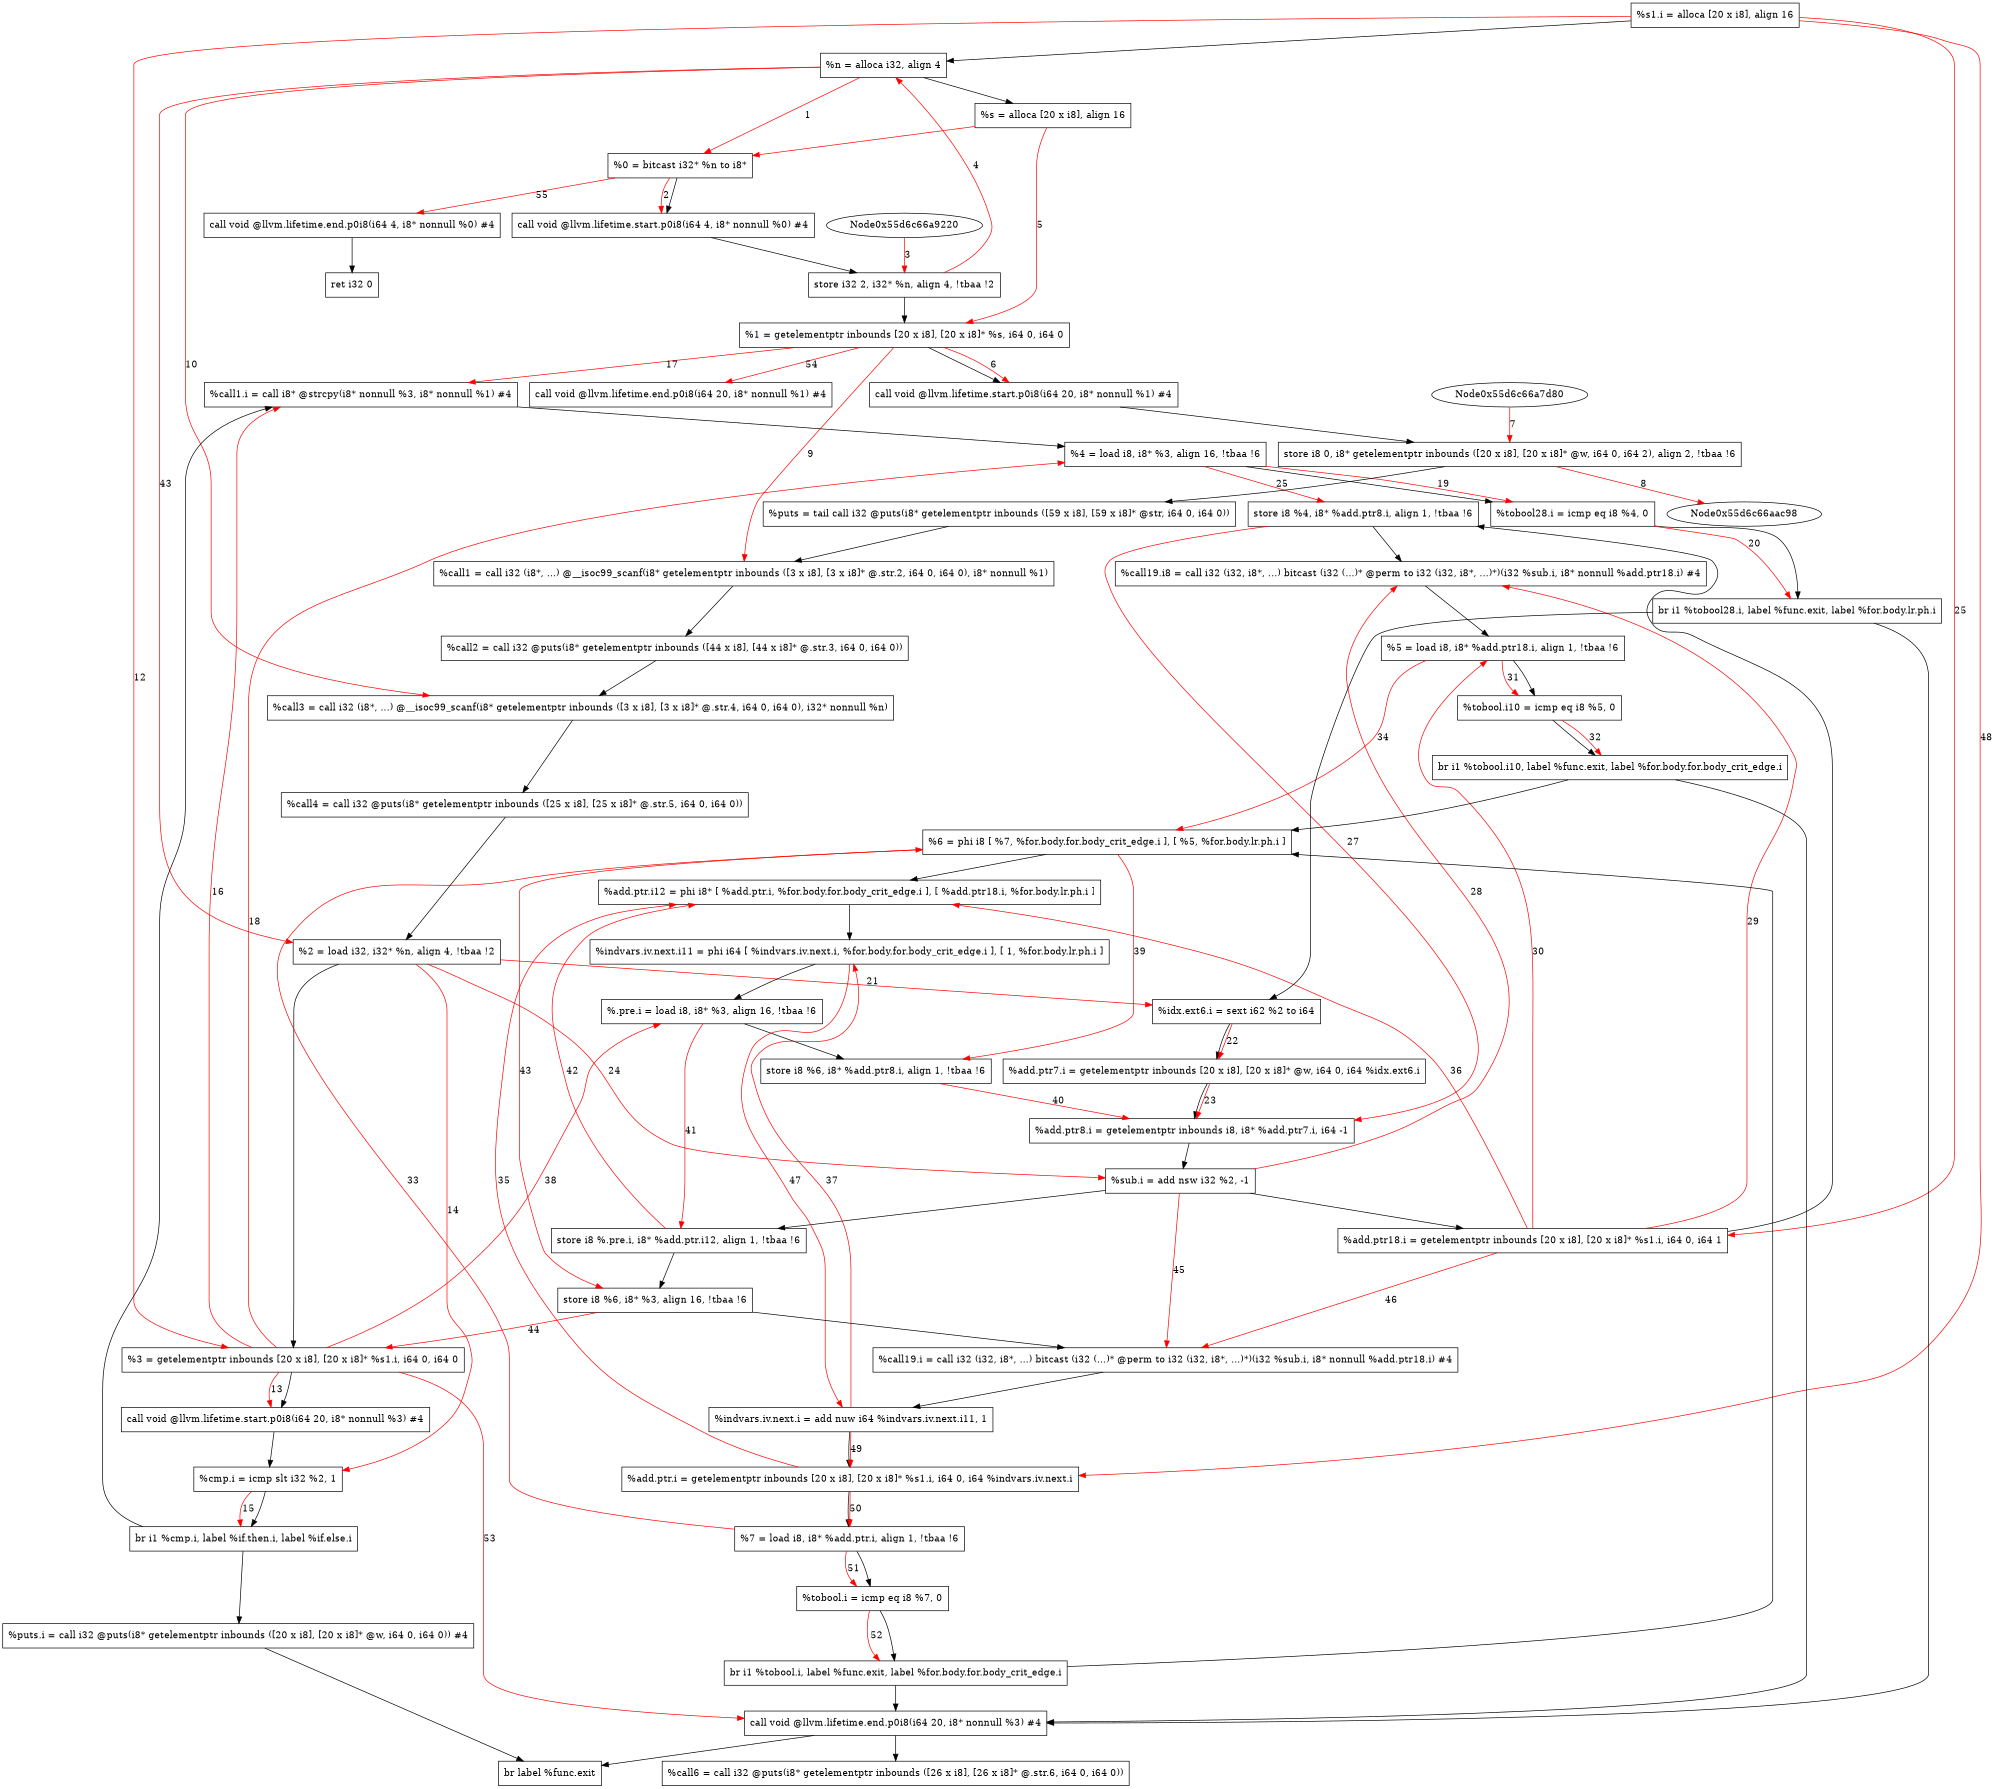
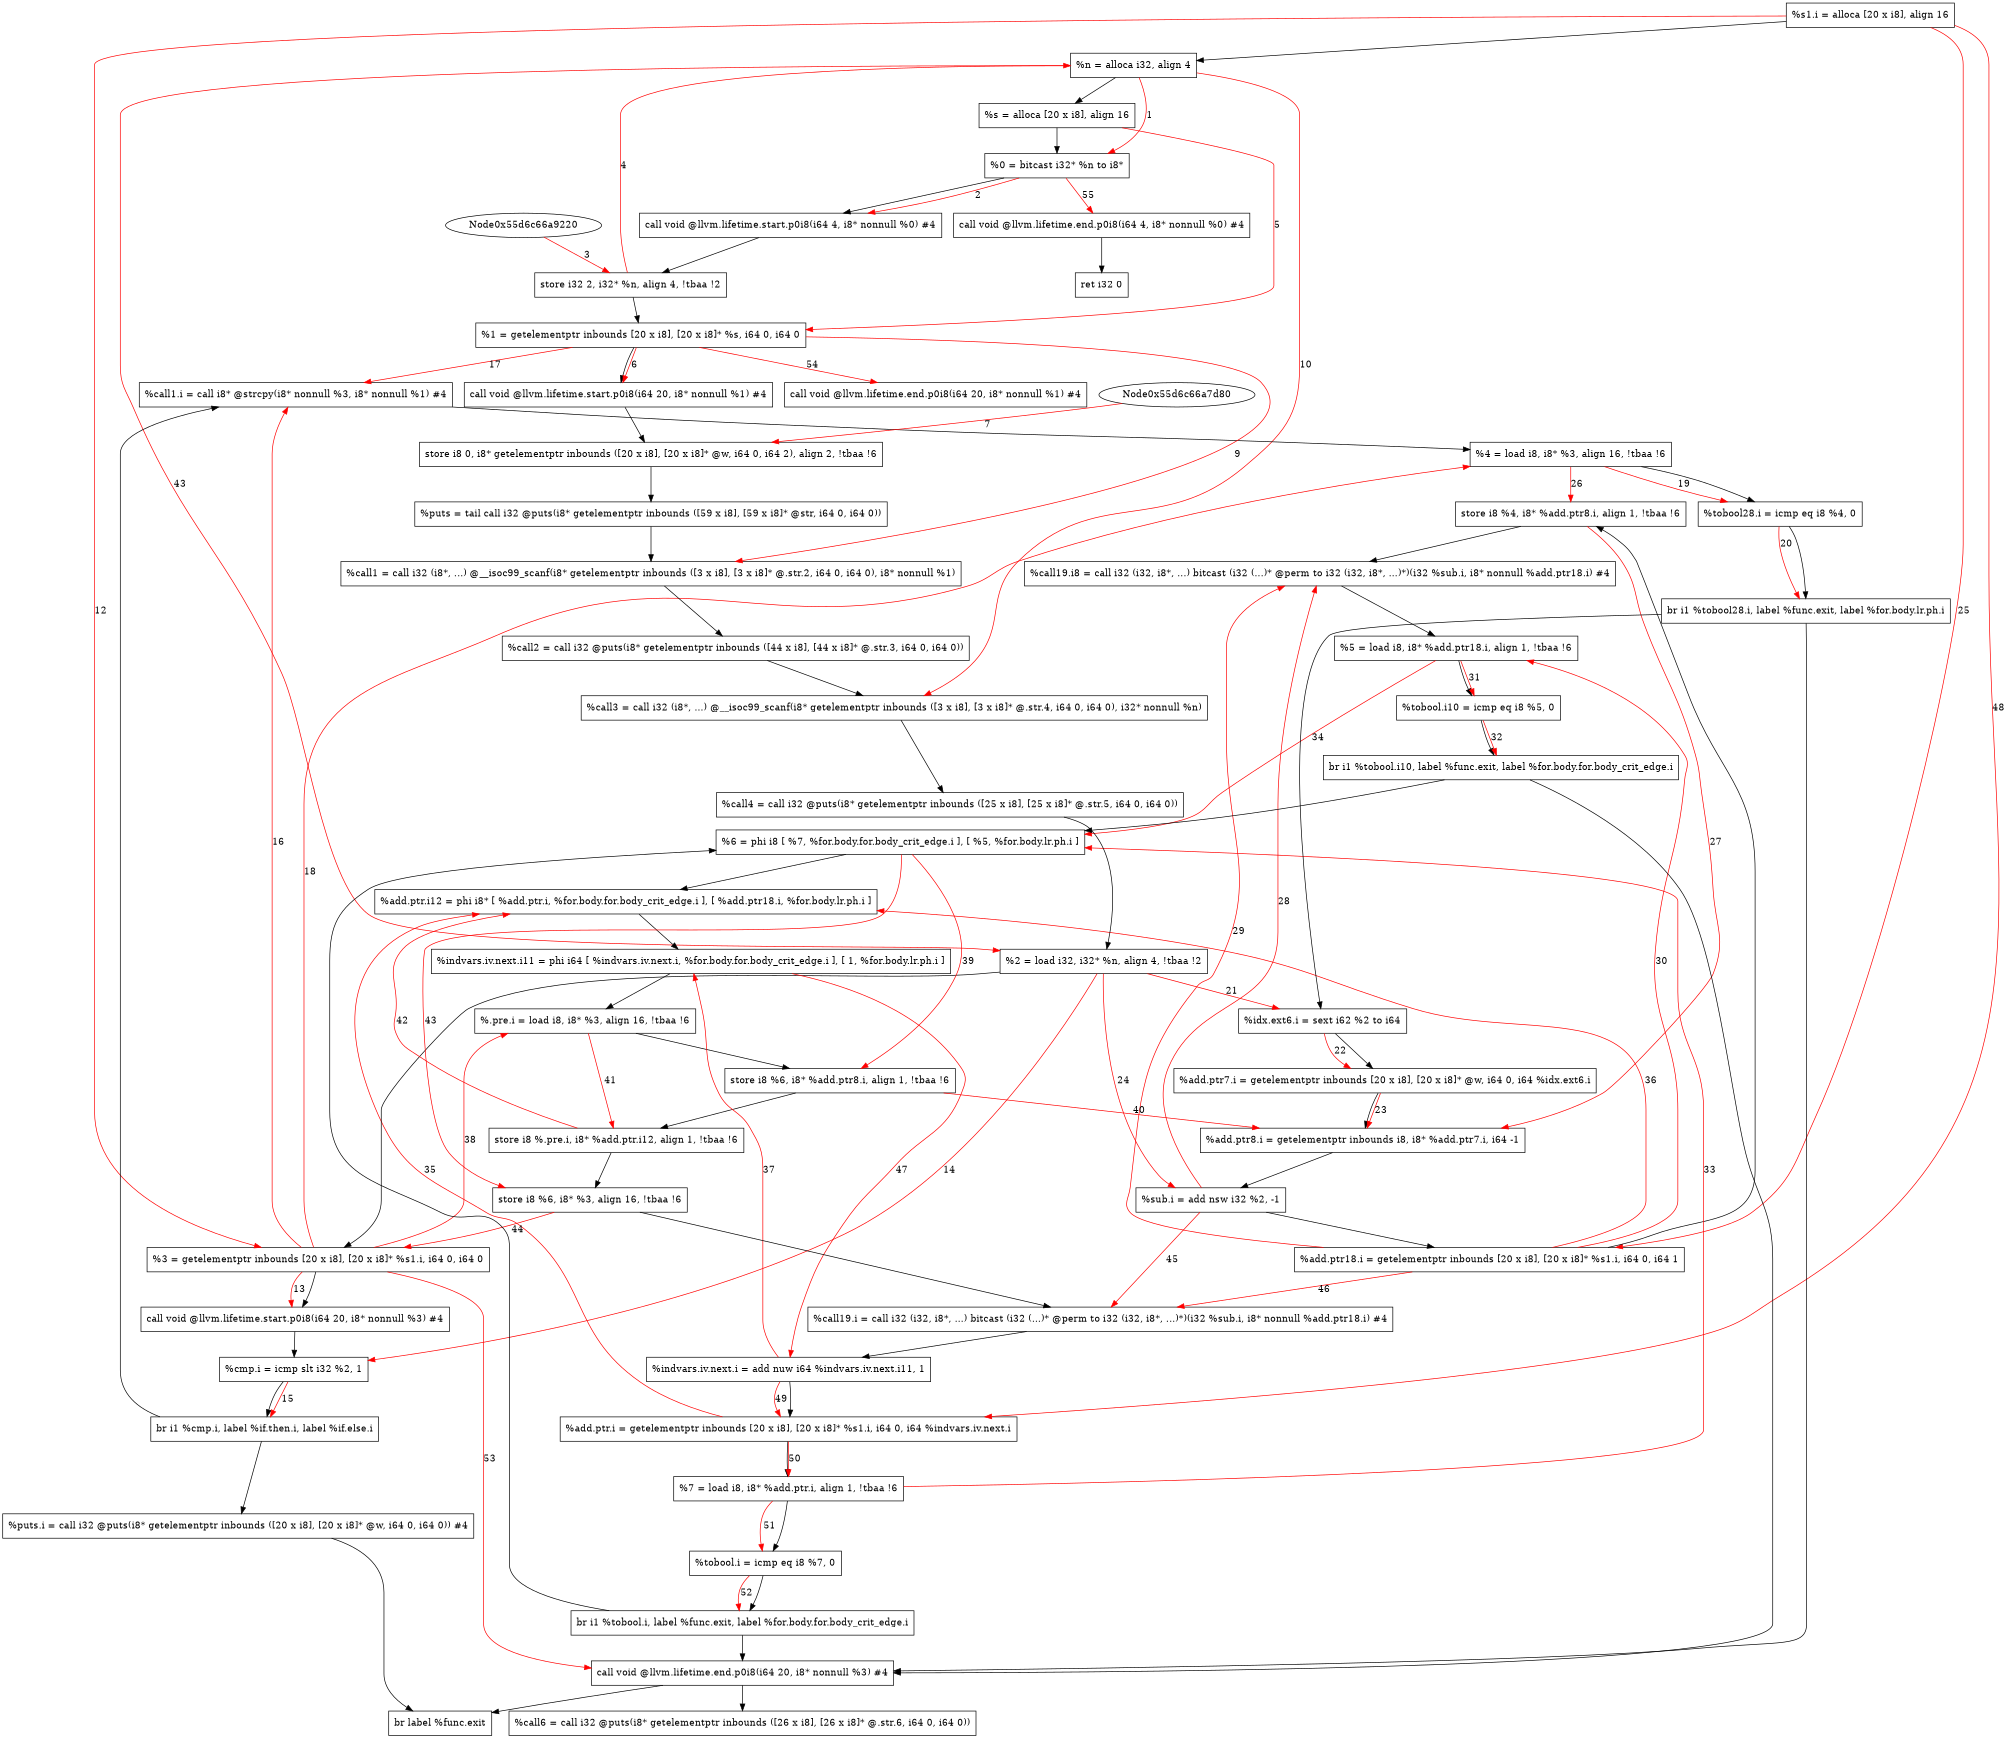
edge "%s = alloca [20 x i8], align 16" -> "%0 = bitcast i32* %n to i8*": color red -> black
edge "%4 = load i8, i8* %3, align 16, !tbaa !6" -> "store i8 %4, i8* %add.ptr8.i, align 1, !tbaa !6": label "25" -> "26"
node "Node0x55d6c66aac98": removed
edge "%sub.i = add nsw i32 %2, -1" -> "store i8 %.pre.i, i8* %add.ptr.i12, align 1, !tbaa !6": now "store i8 %6, i8* %add.ptr8.i, align 1, !tbaa !6" -> "store i8 %.pre.i, i8* %add.ptr.i12, align 1, !tbaa !6"
